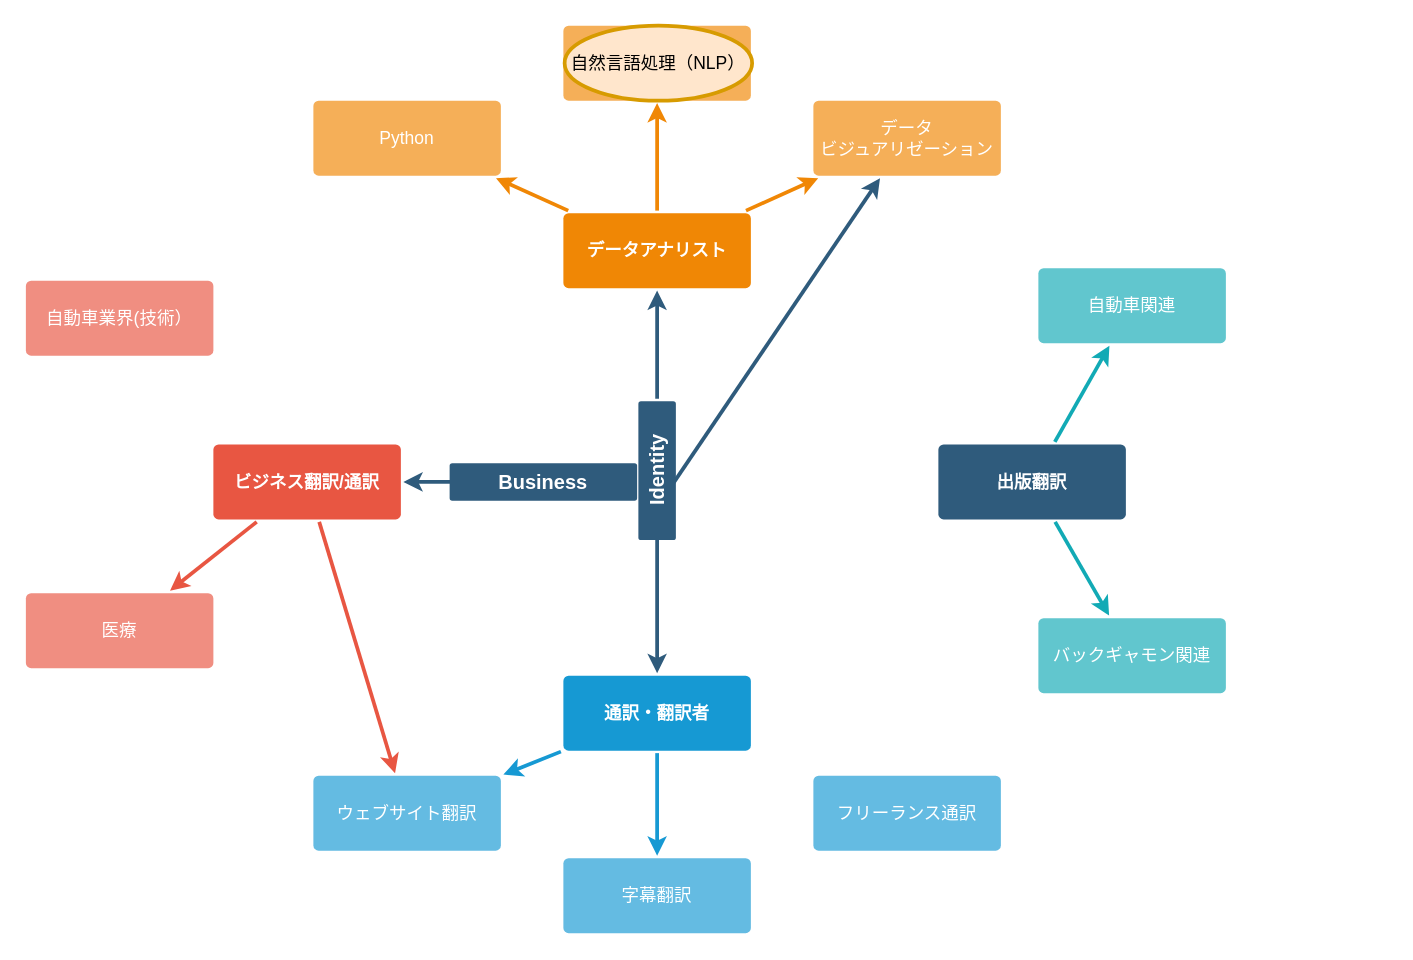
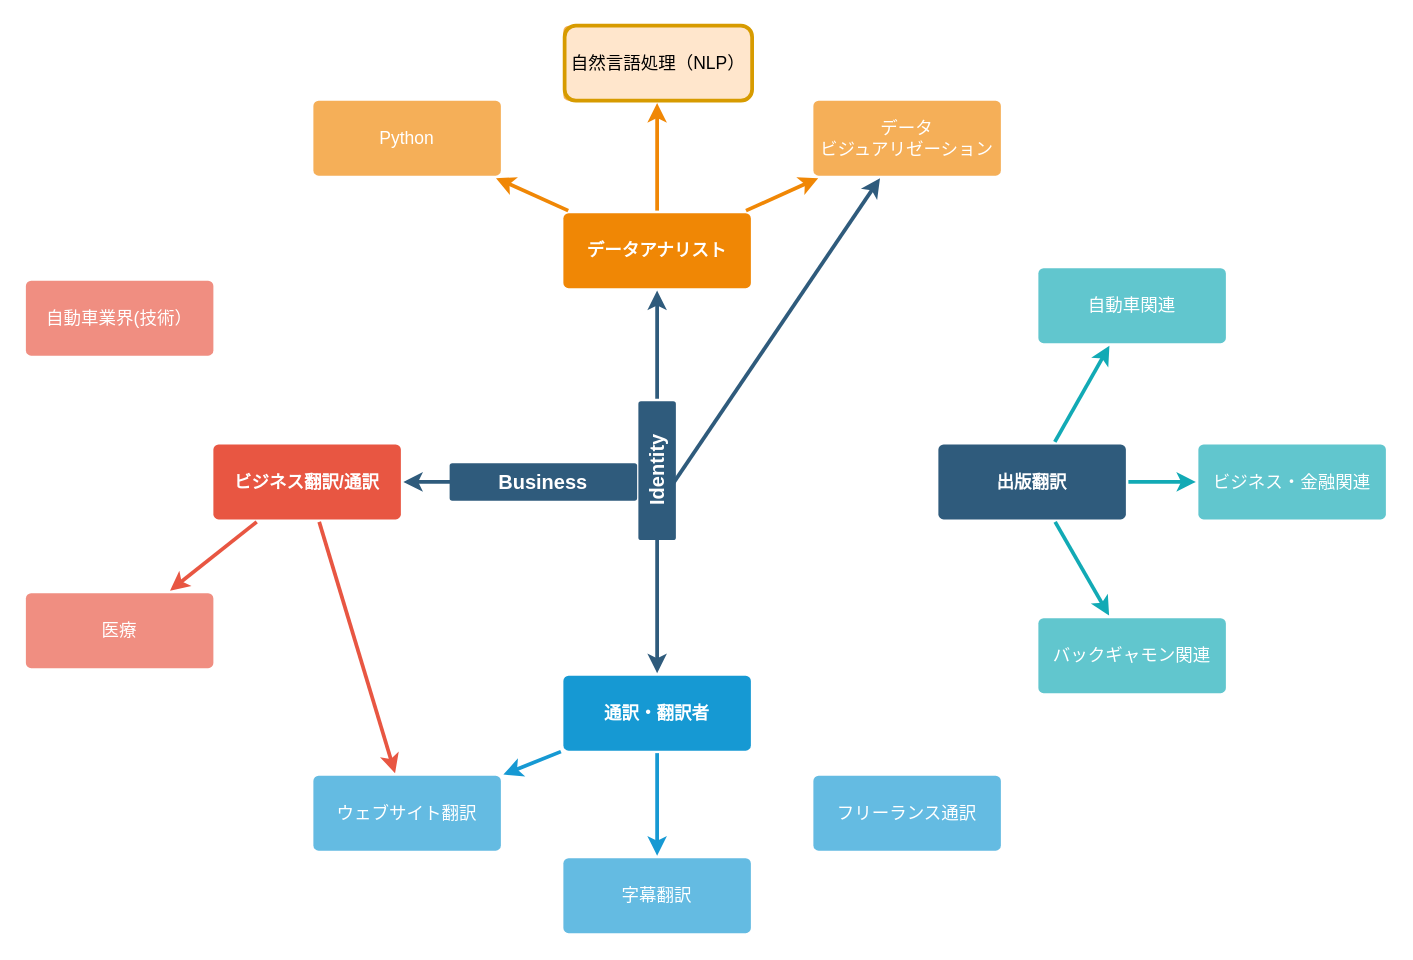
node "自然言語処理（NLP）": shape ellipse -> rounded rectangle
edge "出版翻訳" -> "ビジネス・金融関連": added
node "ビジネス・金融関連": added
